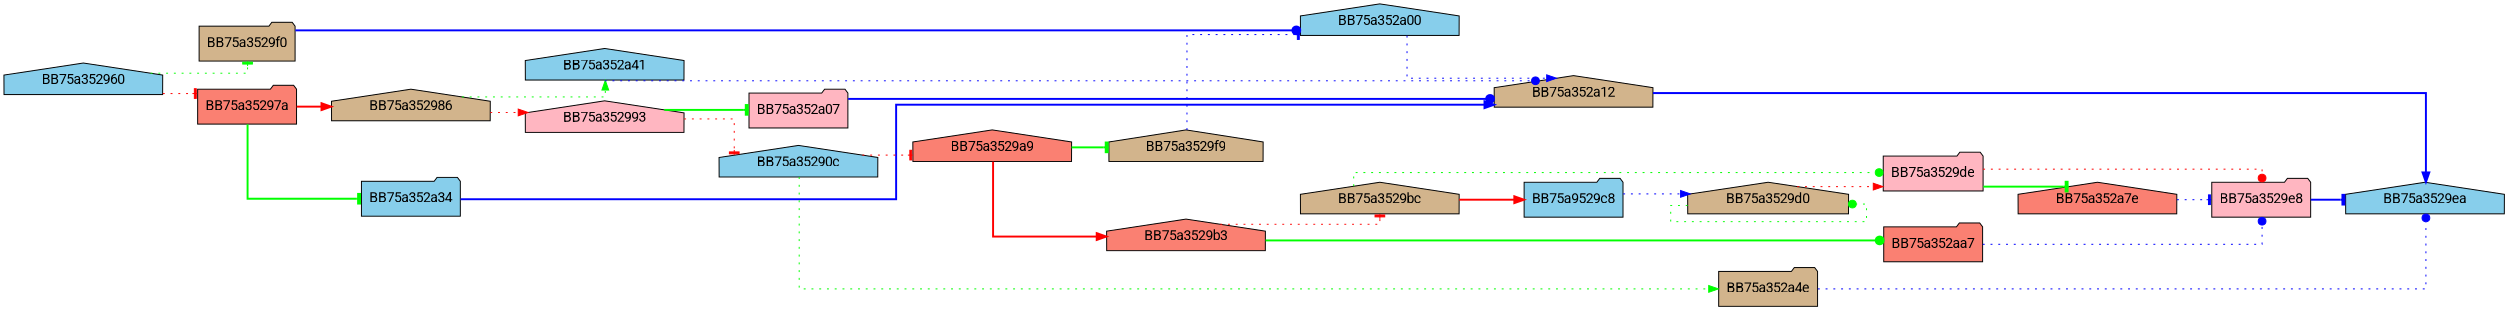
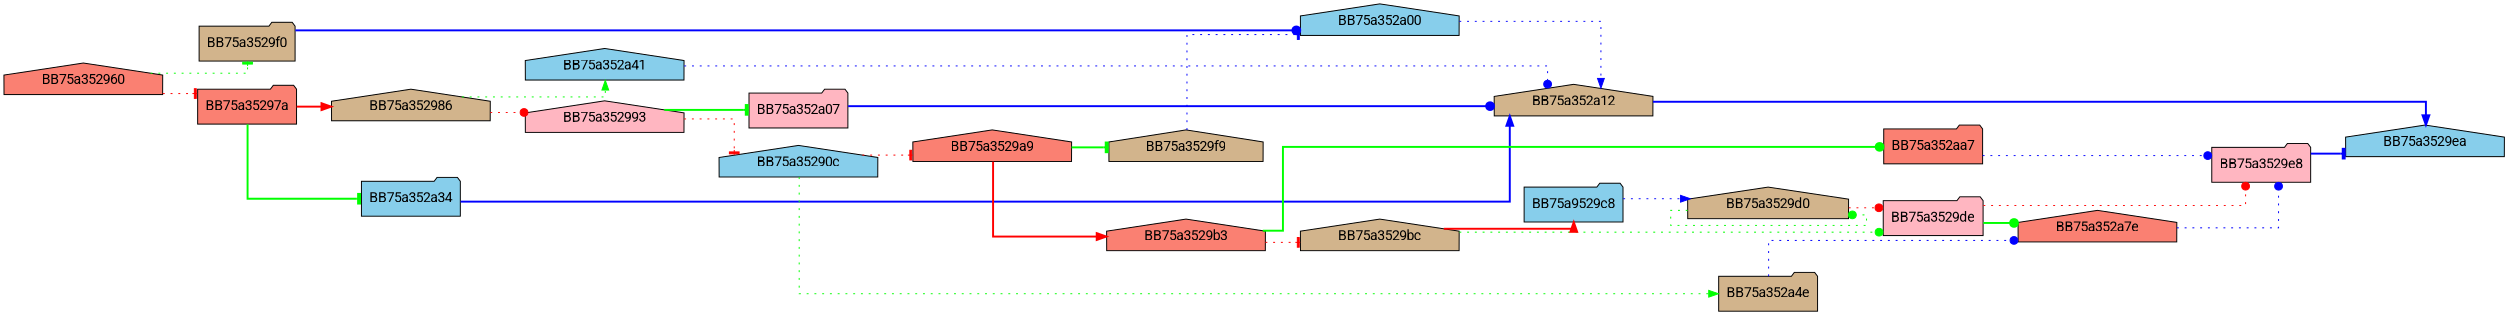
node "BB75a352960": fillcolor skyblue -> salmon
edge "BB75a352986" -> "BB75a352993": arrowhead normal -> dot
edge "BB75a3529d0" -> "BB75a3529de": arrowhead normal -> dot
edge "BB75a3529de" -> "BB75a352a7e": arrowhead tee -> dot
edge "BB75a352a7e" -> "BB75a3529e8": arrowhead tee -> dot
edge "BB75a352a4e" -> "BB75a3529ea": now "BB75a352a4e" -> "BB75a352a7e"
